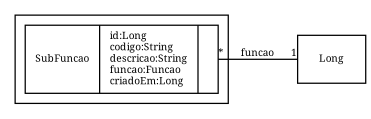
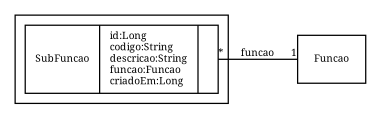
node "Long": label "Long" -> "Funcao"
